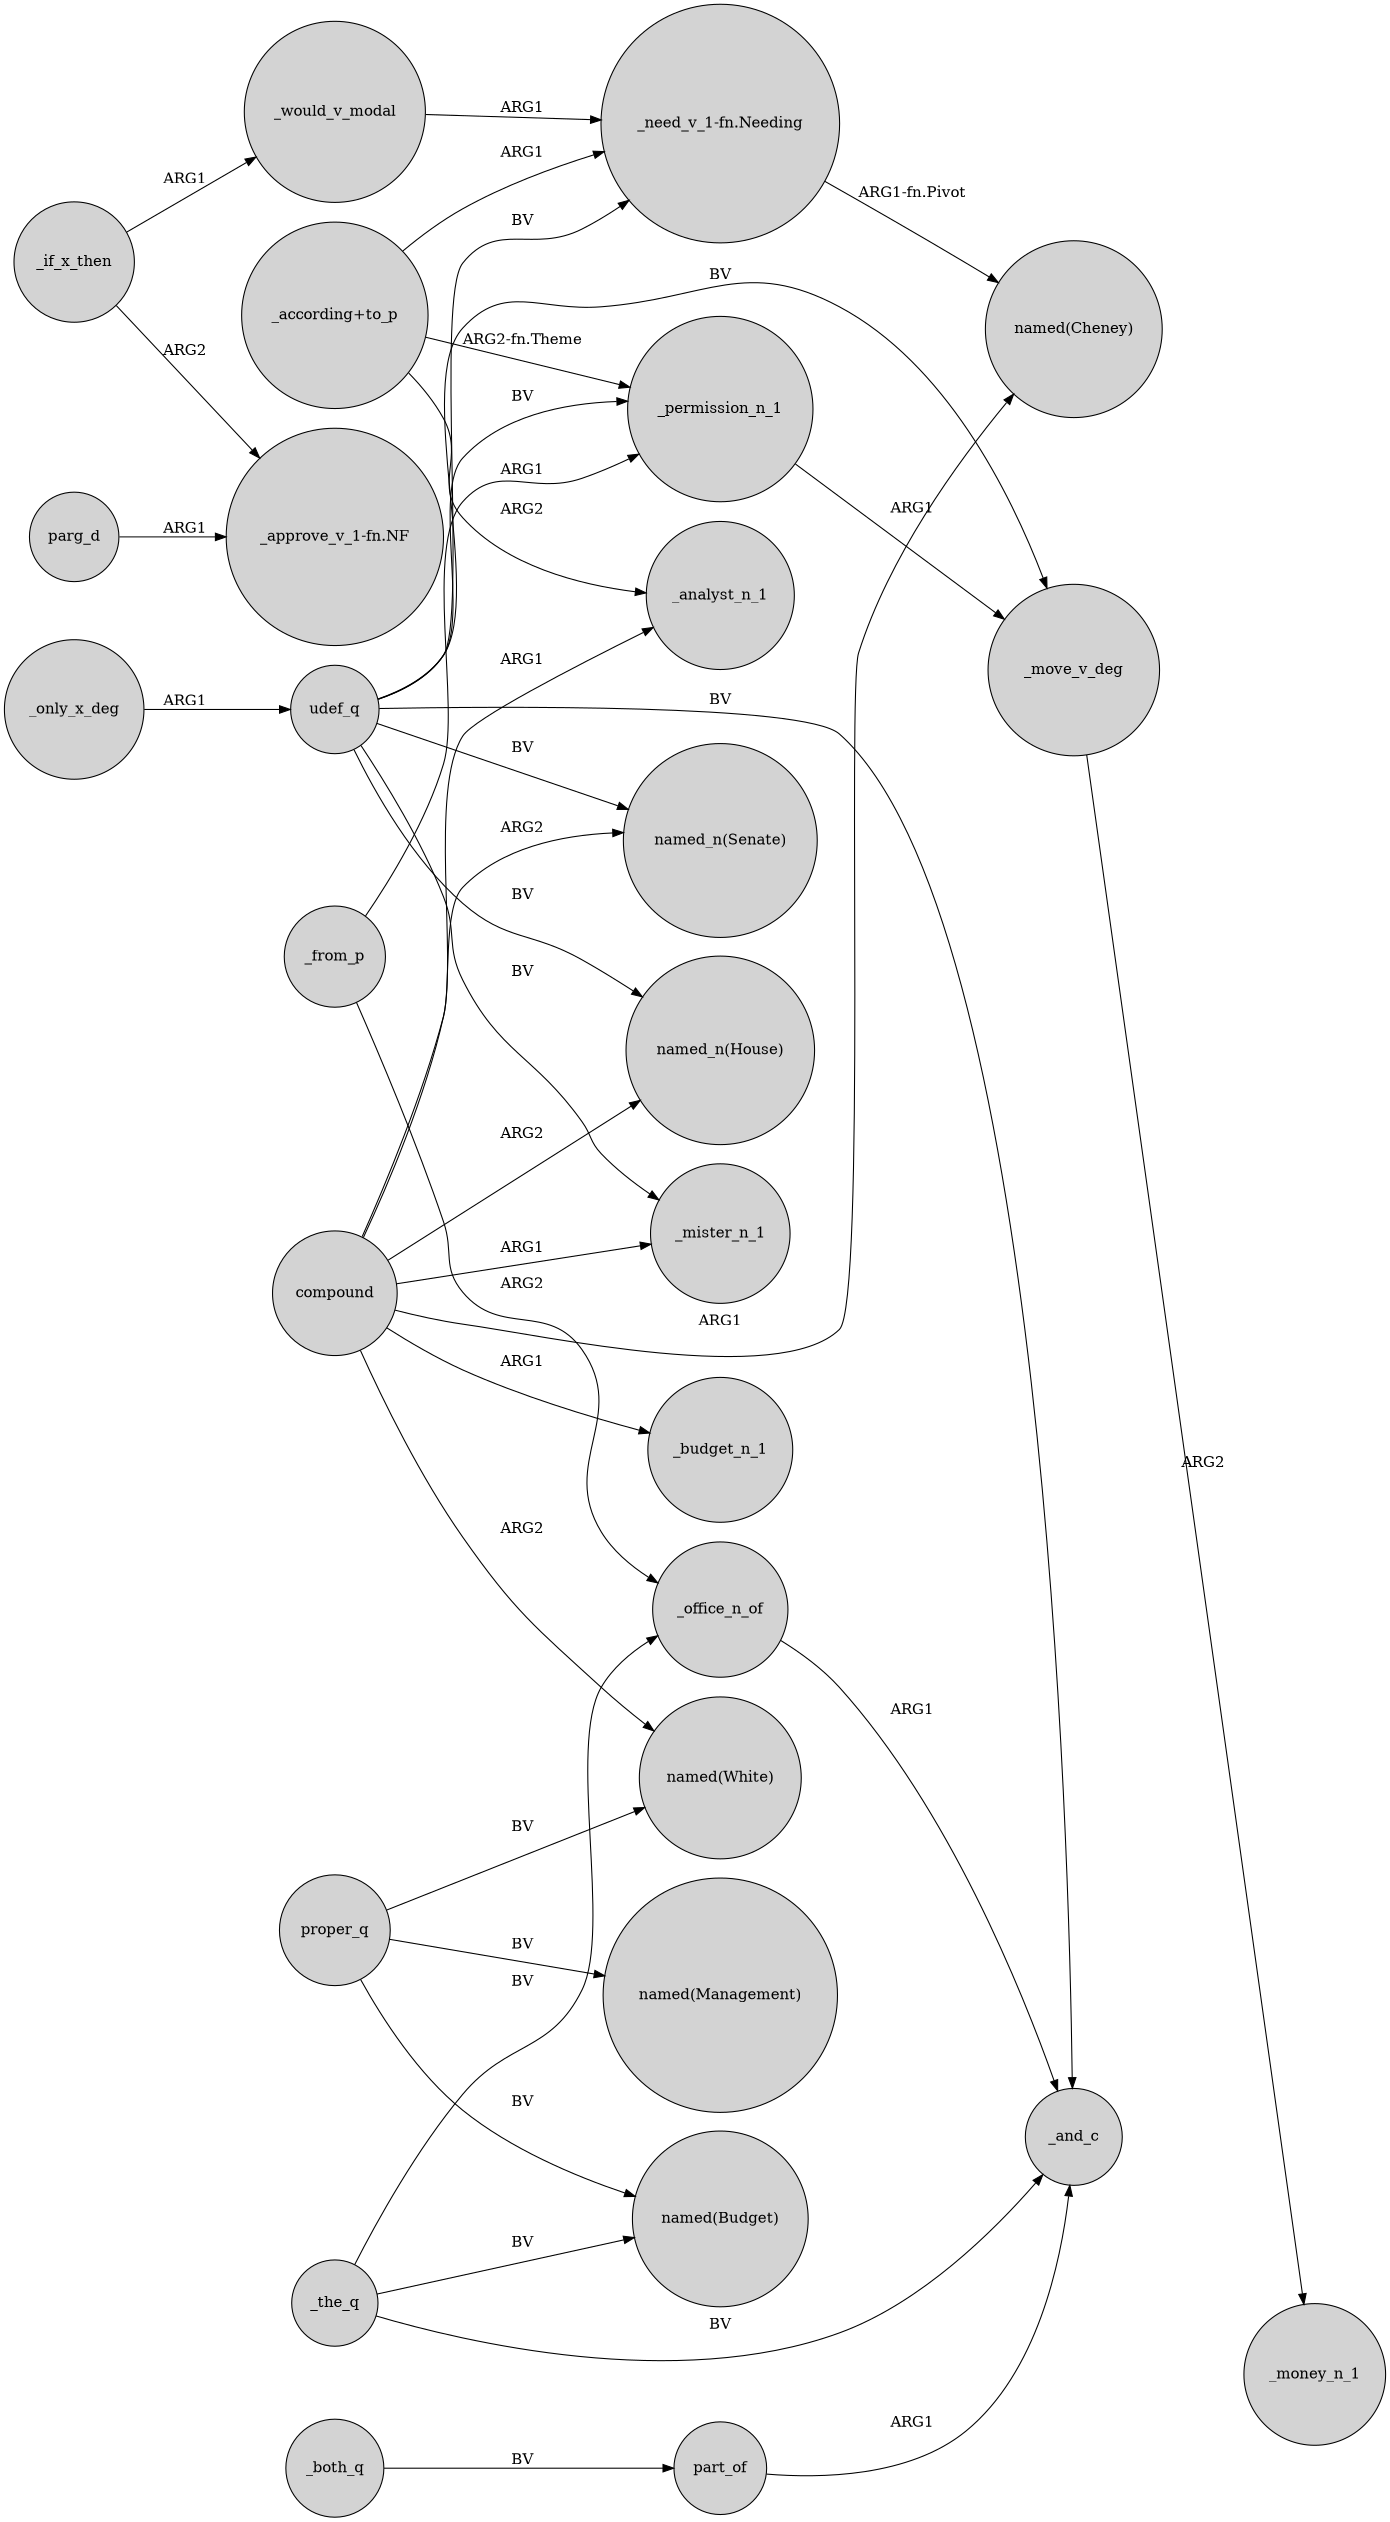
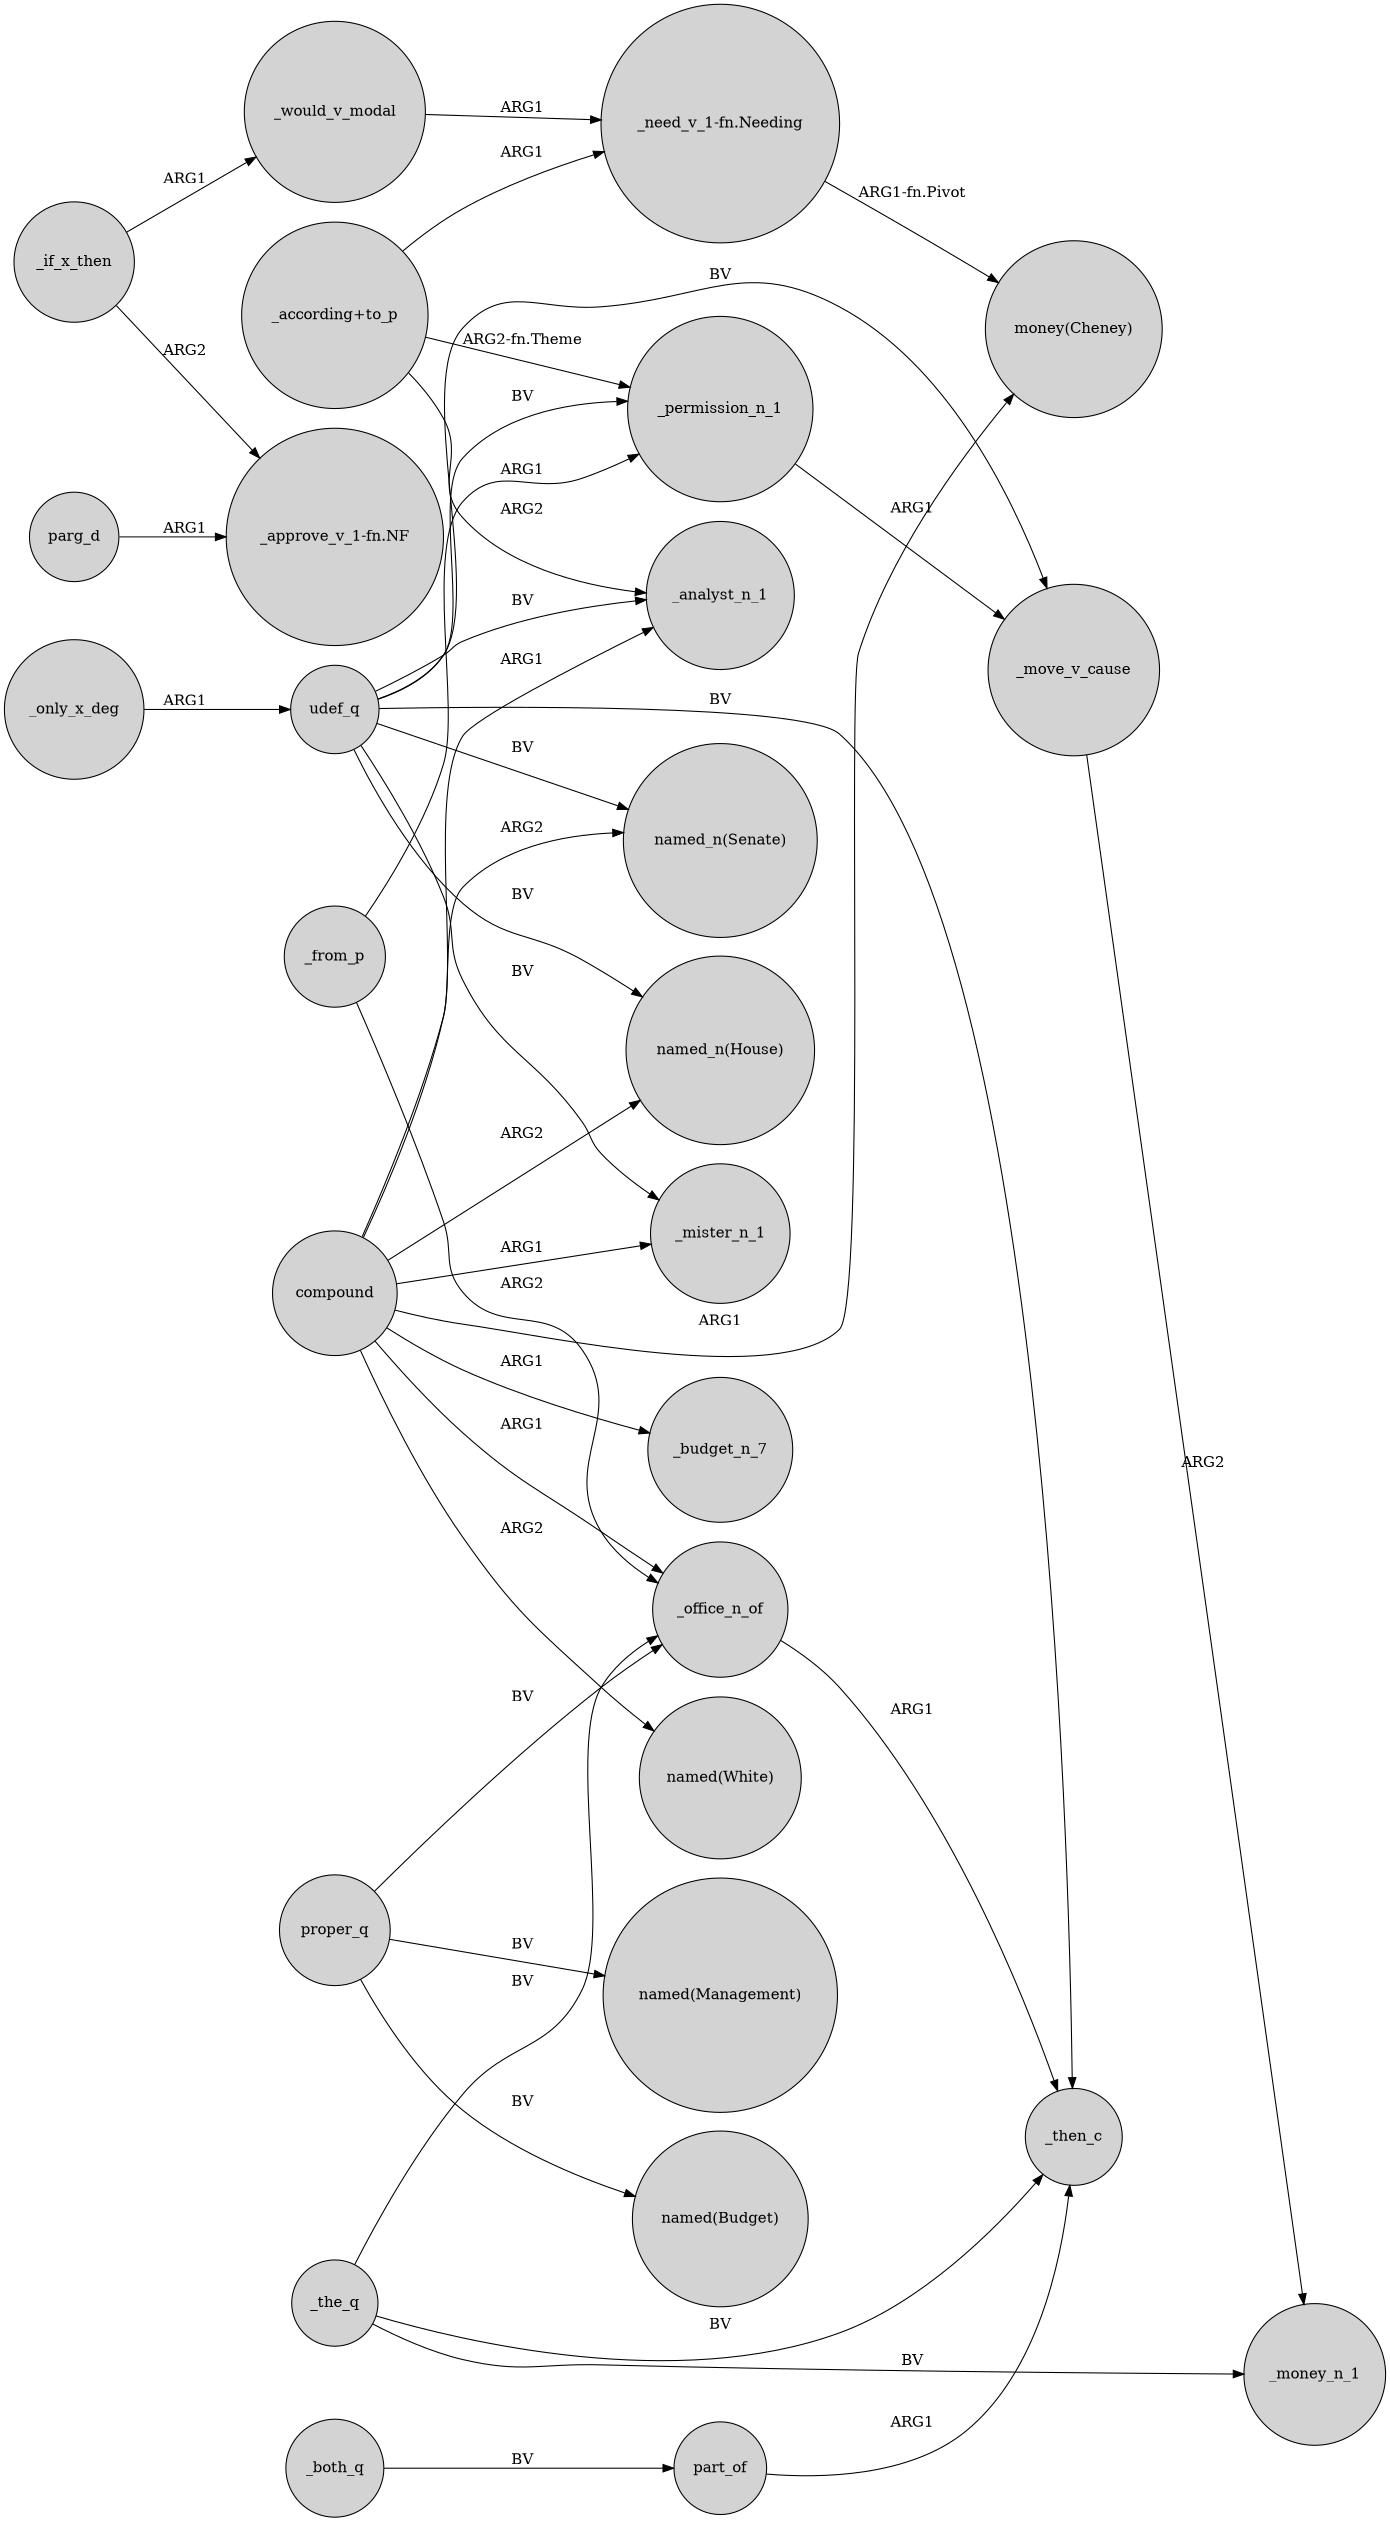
node "named(Cheney)": label "named(Cheney)" -> "money(Cheney)"
edge "udef_q" -> "_need_v_1-fn.Needing": now "udef_q" -> "_analyst_n_1"
node "_move_v_deg": label "_move_v_deg" -> "_move_v_cause"
node "_budget_n_1": label "_budget_n_1" -> "_budget_n_7"
edge "compound" -> "_office_n_of": added, label "ARG1"
edge "proper_q" -> "named(White)": now "proper_q" -> "_office_n_of"
node "_and_c": label "_and_c" -> "_then_c"
edge "_the_q" -> "named(Budget)": now "_the_q" -> "_money_n_1"
